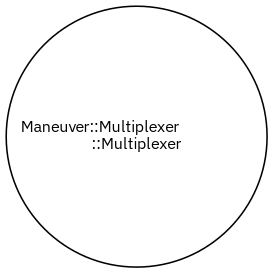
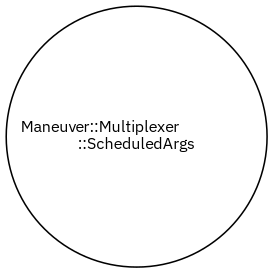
node "Maneuver::Multiplexer ::Multiplexer": label "Maneuver::Multiplexer ::Multiplexer" -> "Maneuver::Multiplexer ::ScheduledArgs"
